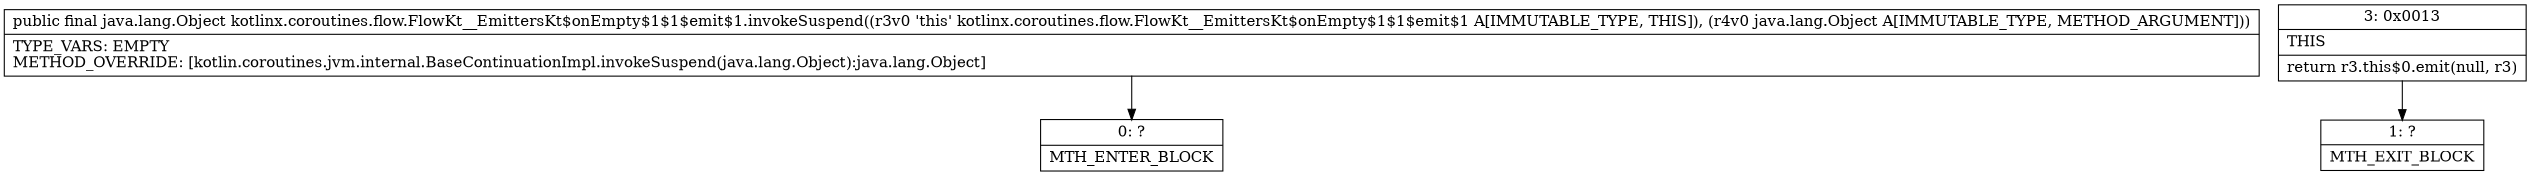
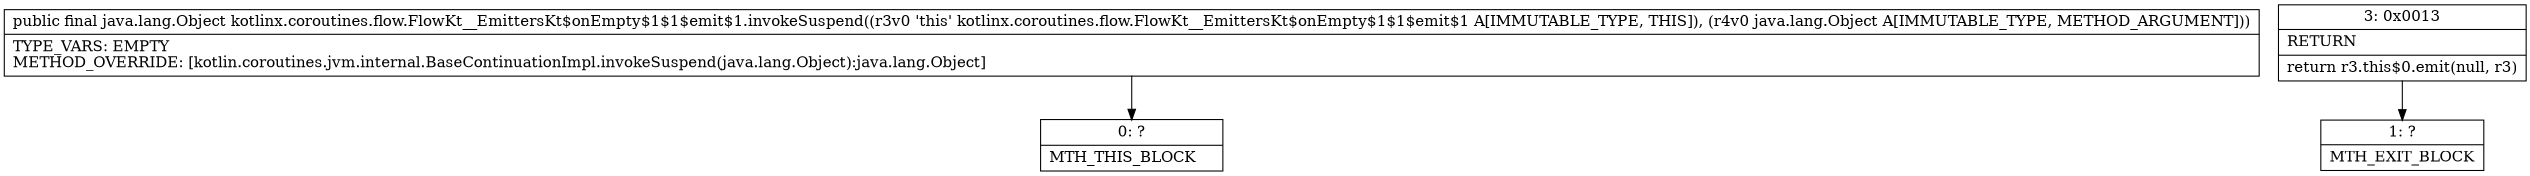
node "3: 0x0013": text "THIS" -> "RETURN"
node "0: ?": text "MTH_ENTER_BLOCK" -> "MTH_THIS_BLOCK"
